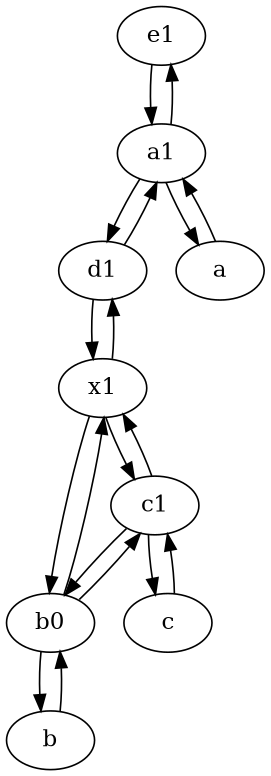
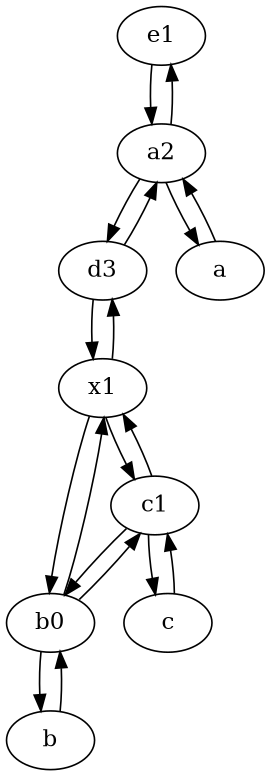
node "a1": label "a1" -> "a2"
node "d1": label "d1" -> "d3"
